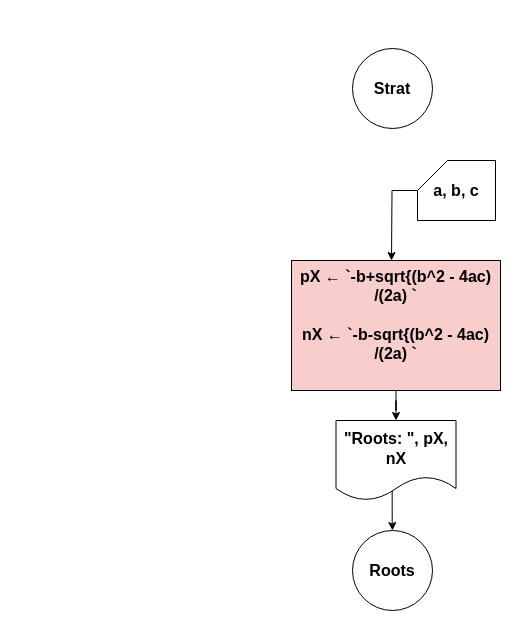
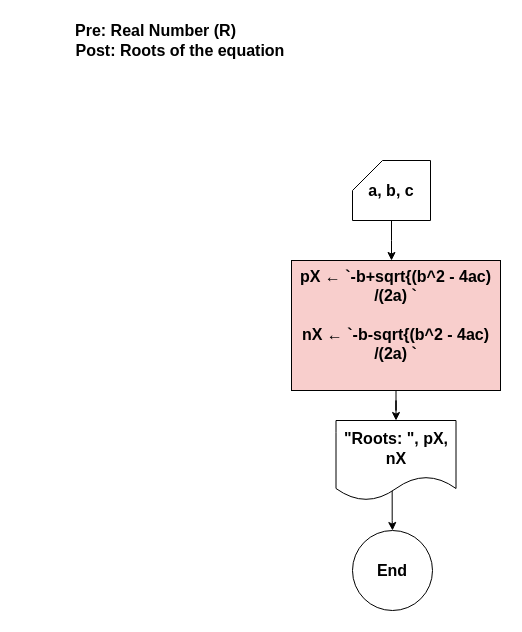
node "Pre: Real Number (R) Post: Roots of the equation": added
node "Strat": removed
node "a, b, c": moved (457, 191) -> (392, 191)
node "Roots": label "Roots" -> "End"
